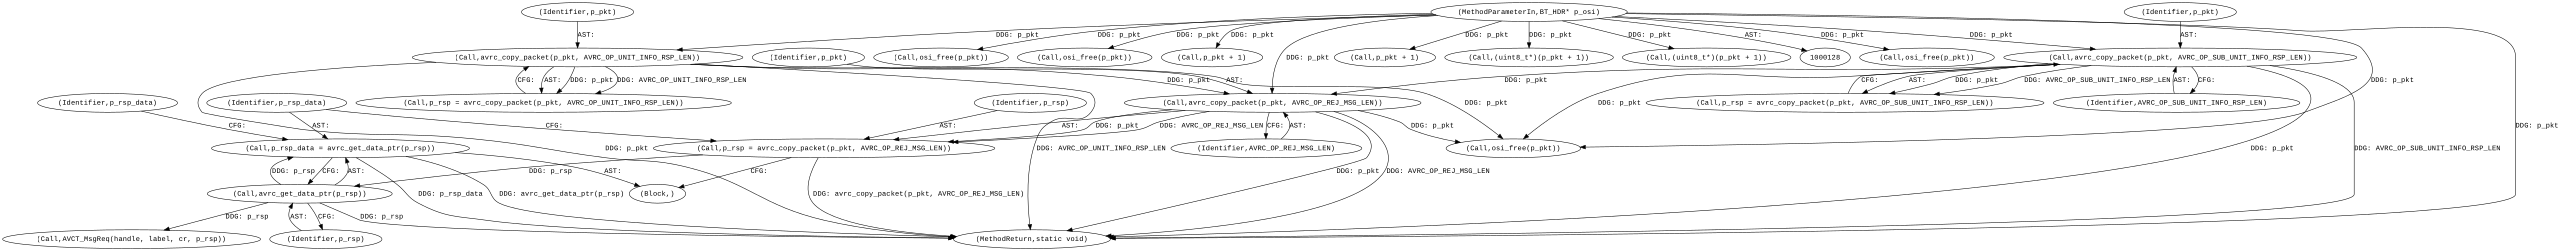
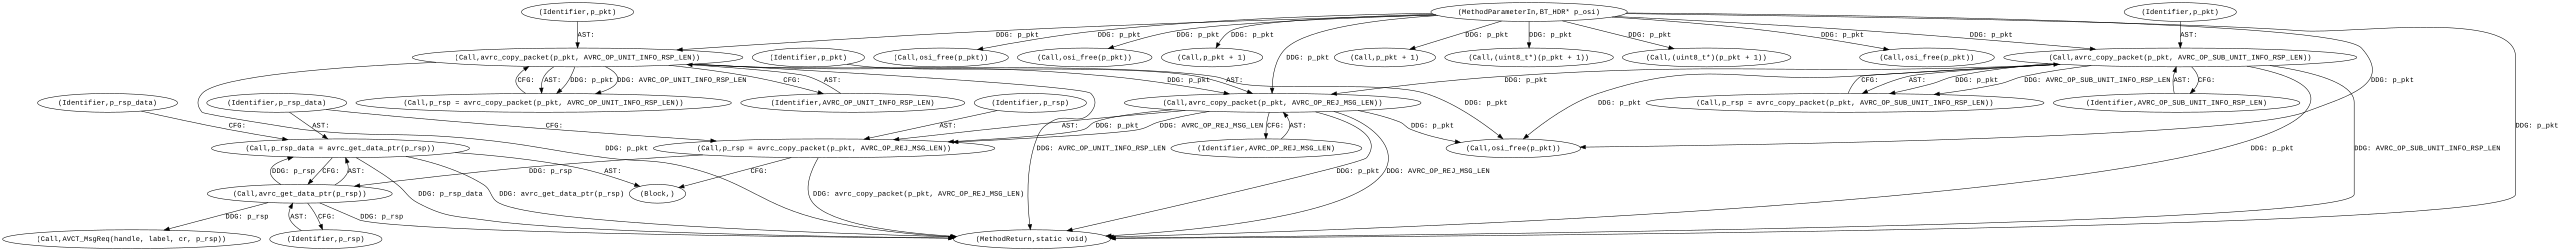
node "1000128": removed
node "(Identifier,AVRC_OP_UNIT_INFO_RSP_LEN)": added
